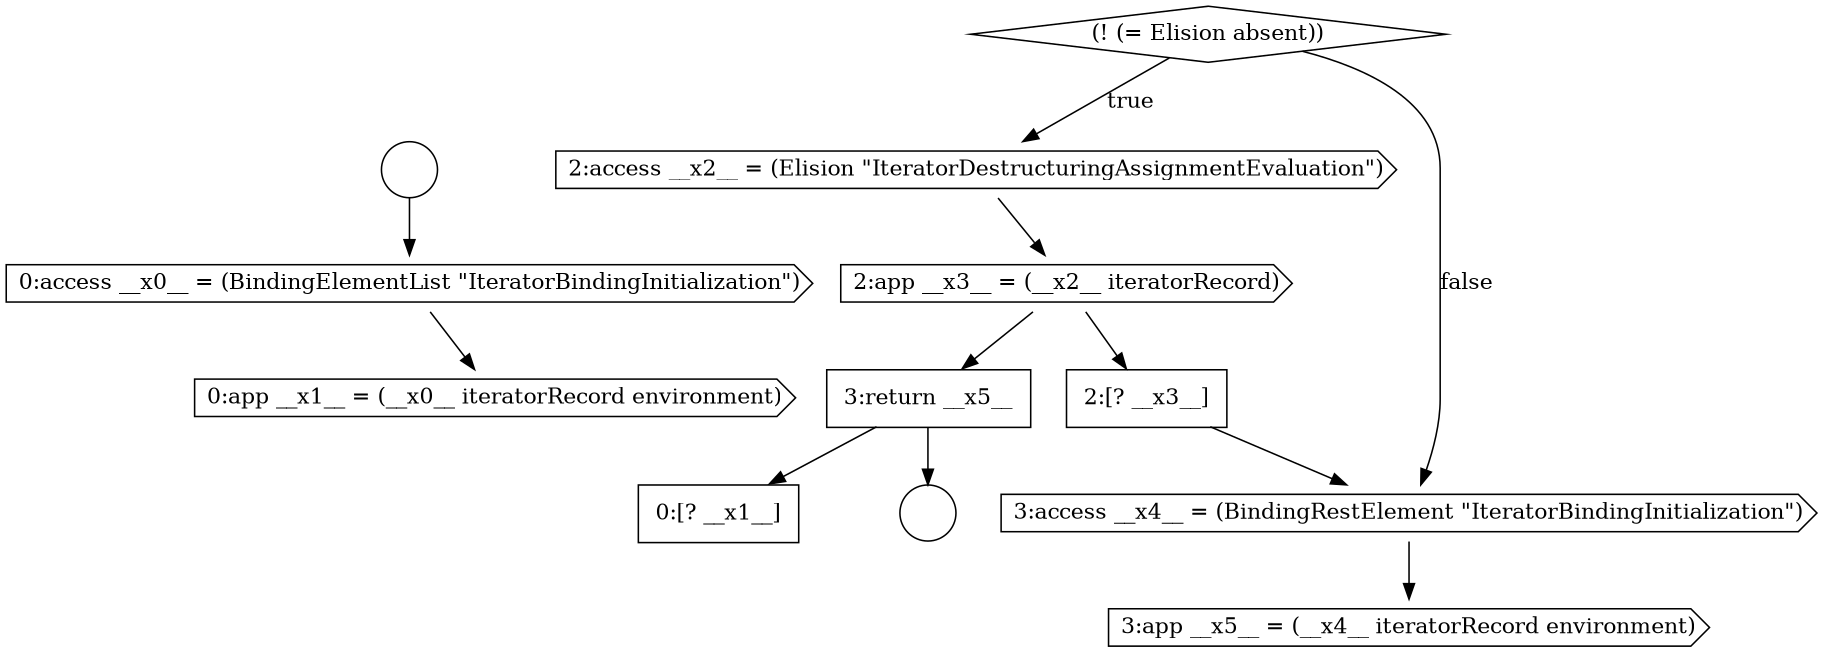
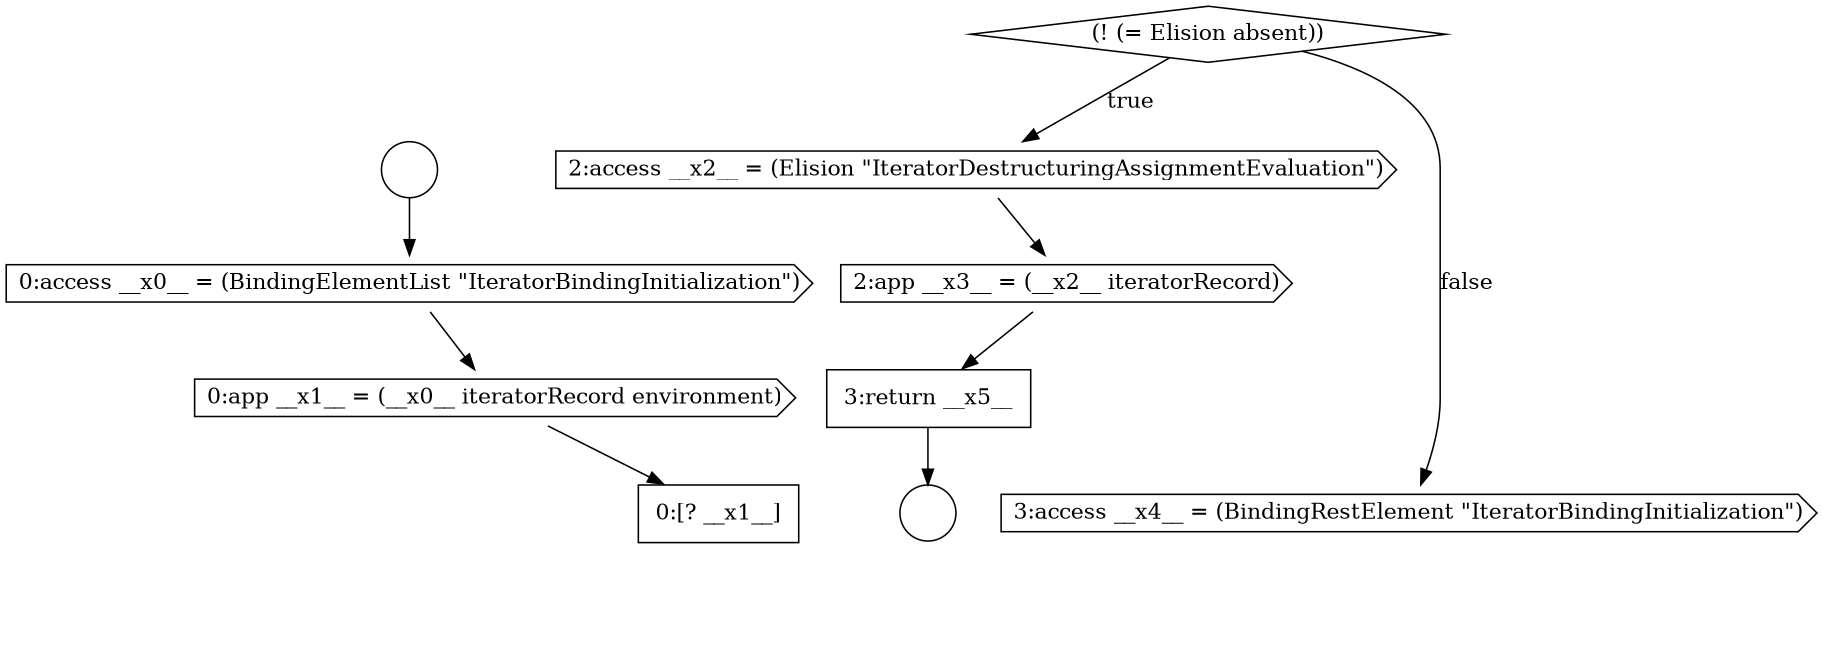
node "2:[? __x3__]": removed
edge "3:return __x5__" -> "0:[? __x1__]": now "0:app __x1__ = (__x0__ iteratorRecord environment)" -> "0:[? __x1__]"
node "3:app __x5__ = (__x4__ iteratorRecord environment)": removed
